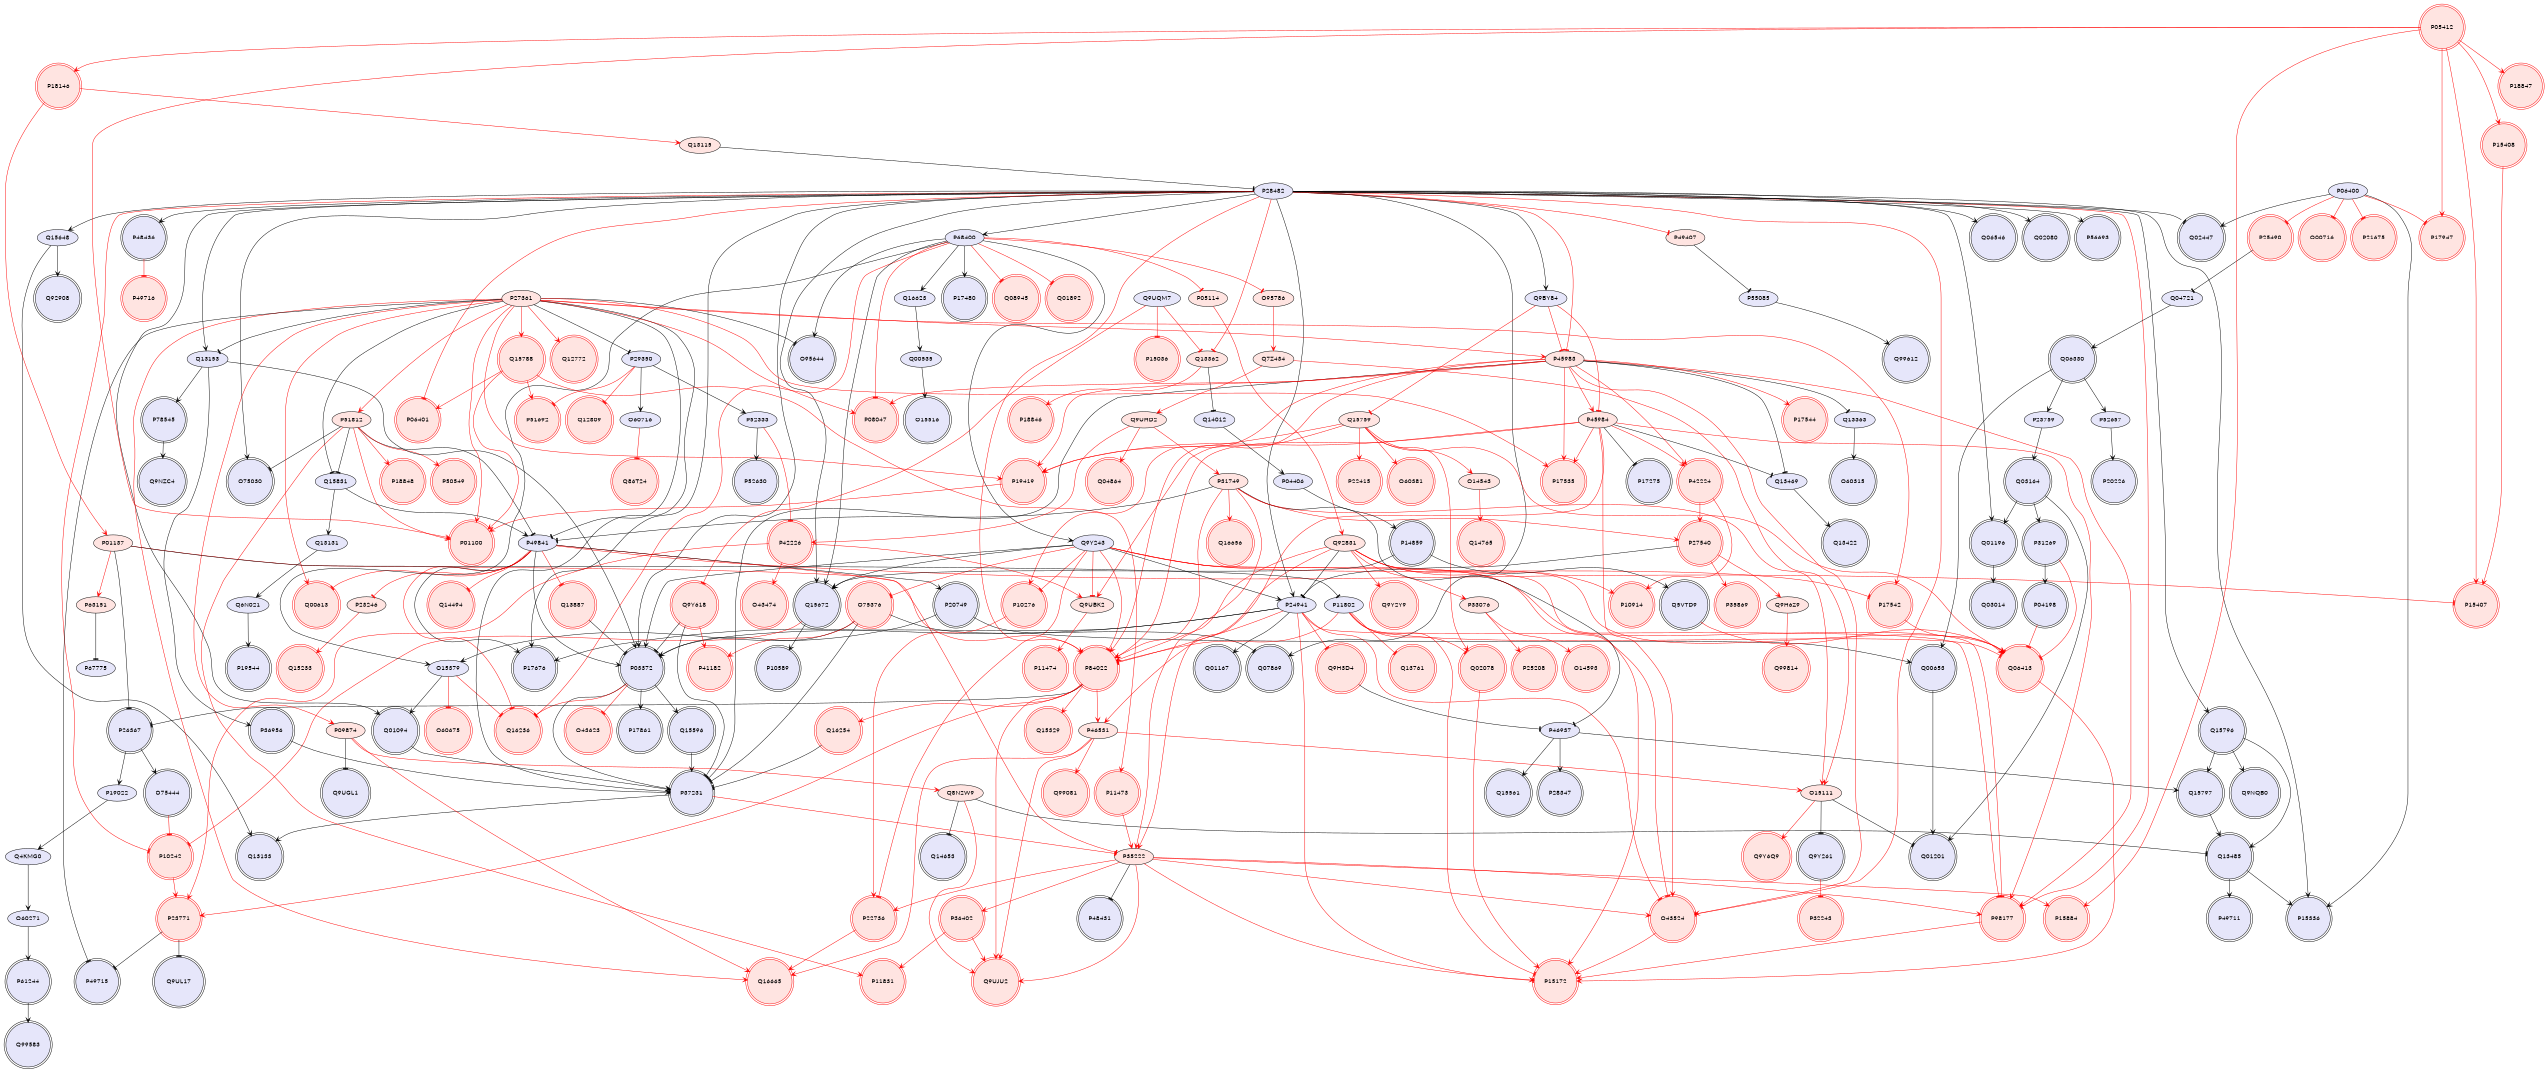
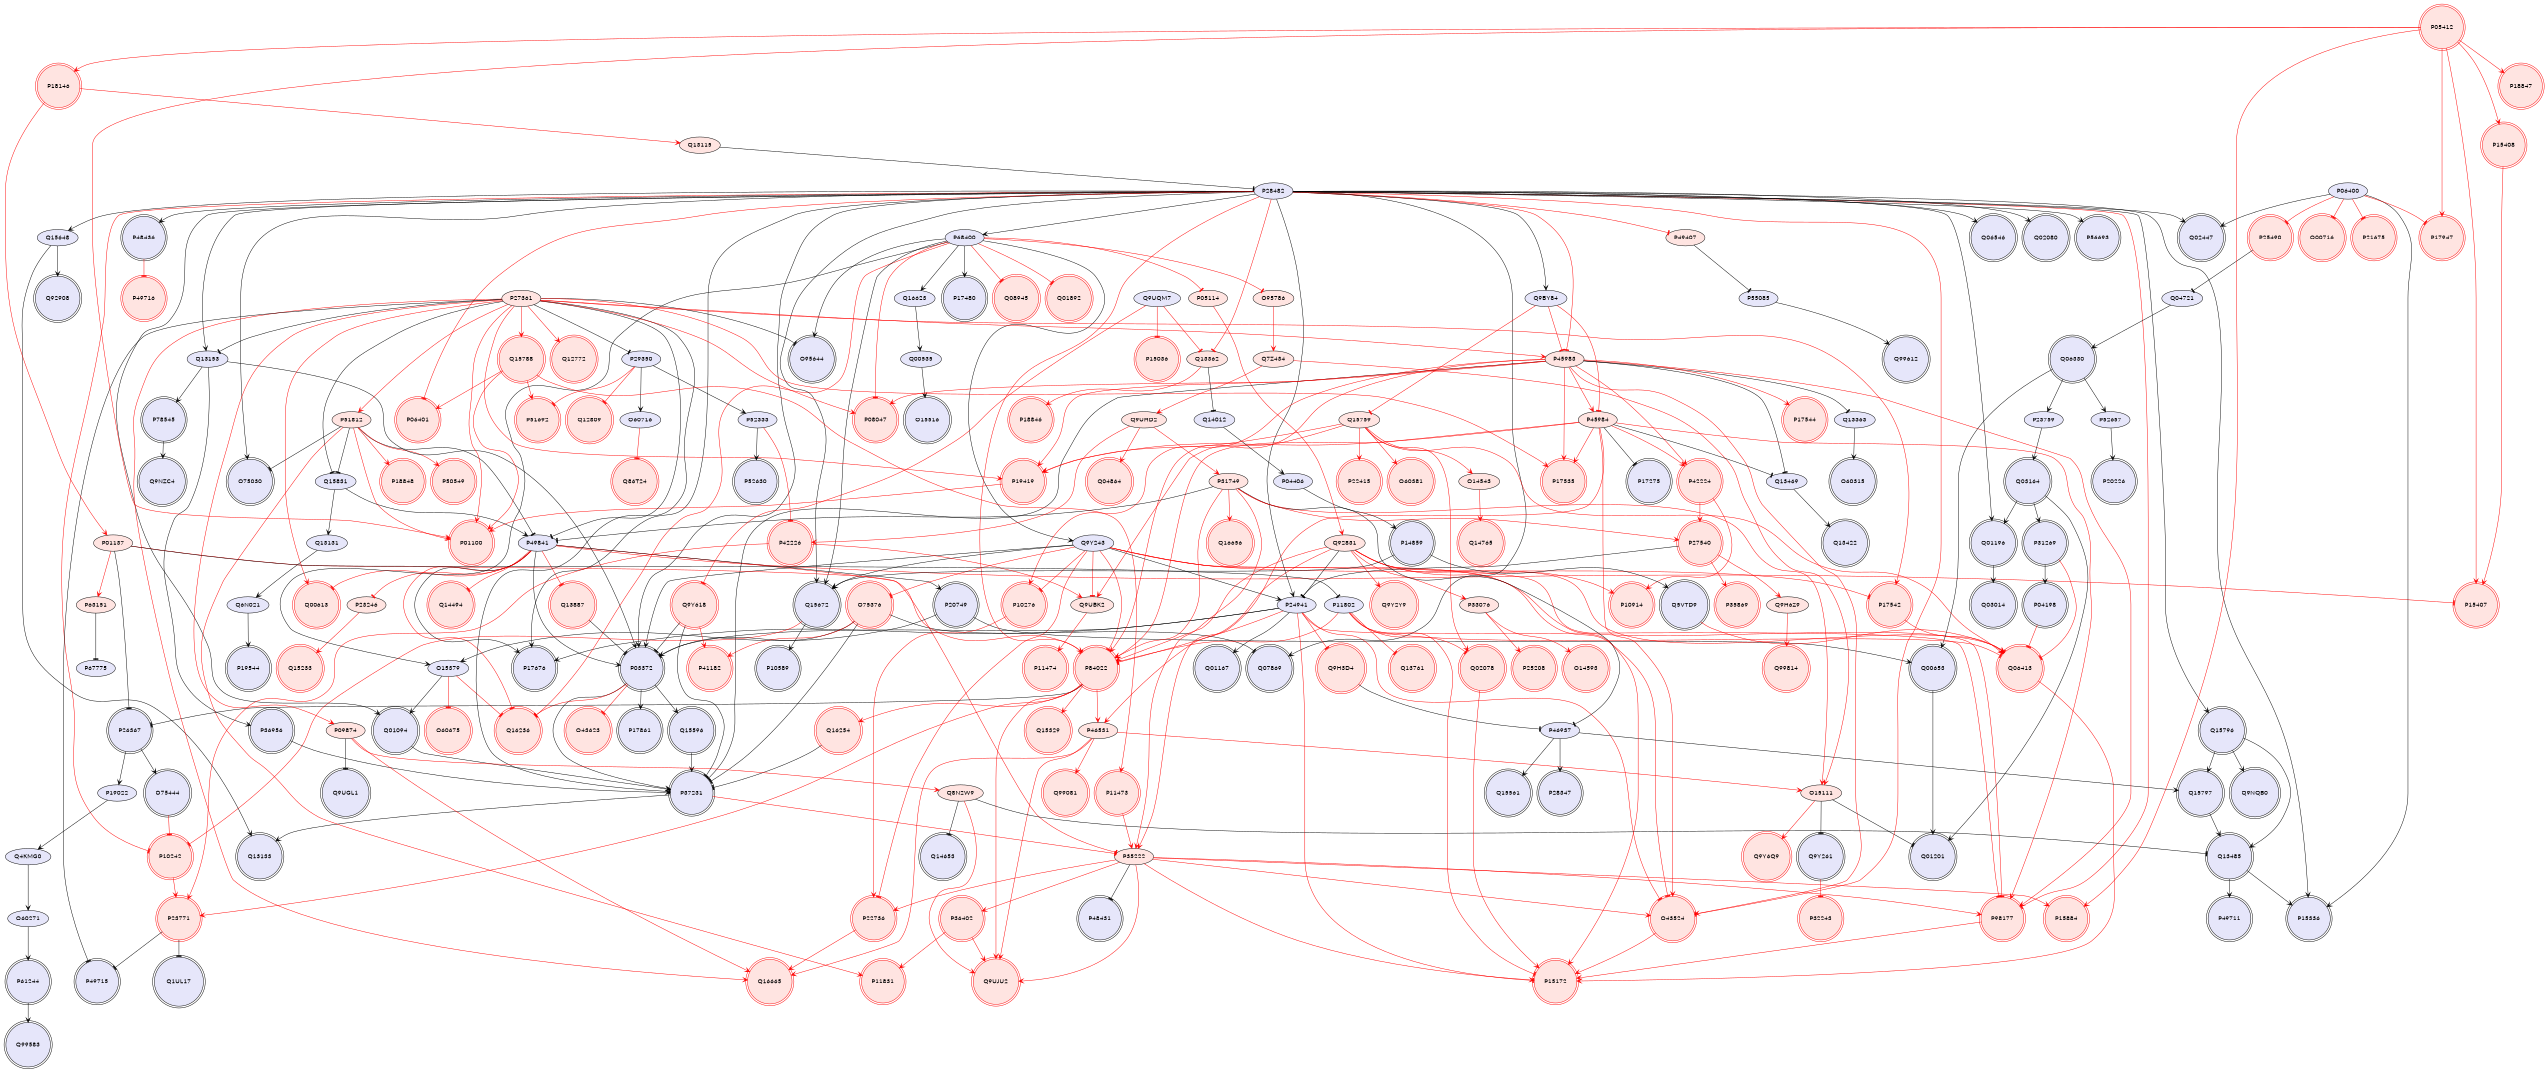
edge "P28482" -> "Q02447": arrowhead tee -> vee
node "O43474": removed
node "Q9UL17": label "Q9UL17" -> "Q1UL17"
